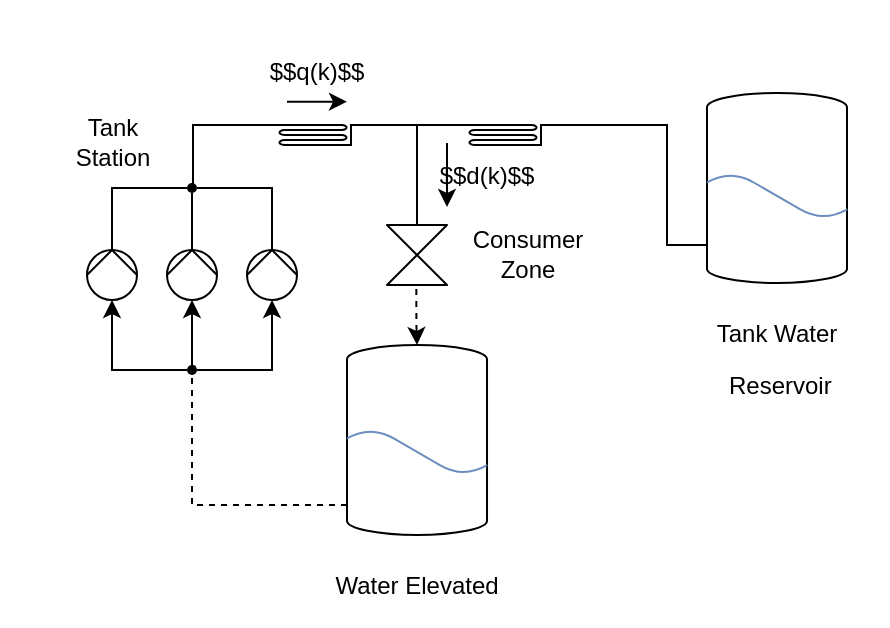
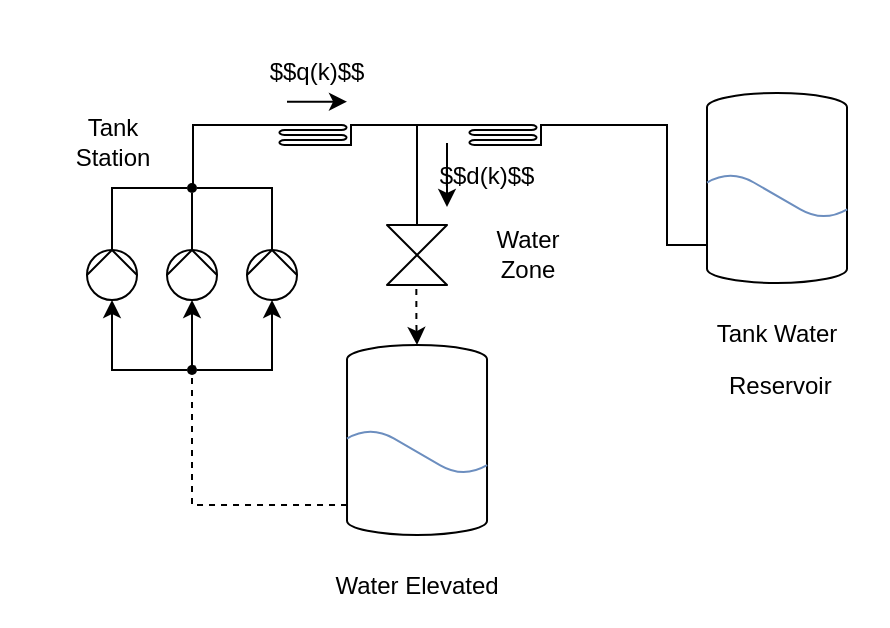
node "Consumer Zone": label "Consumer Zone" -> "Water Zone"
